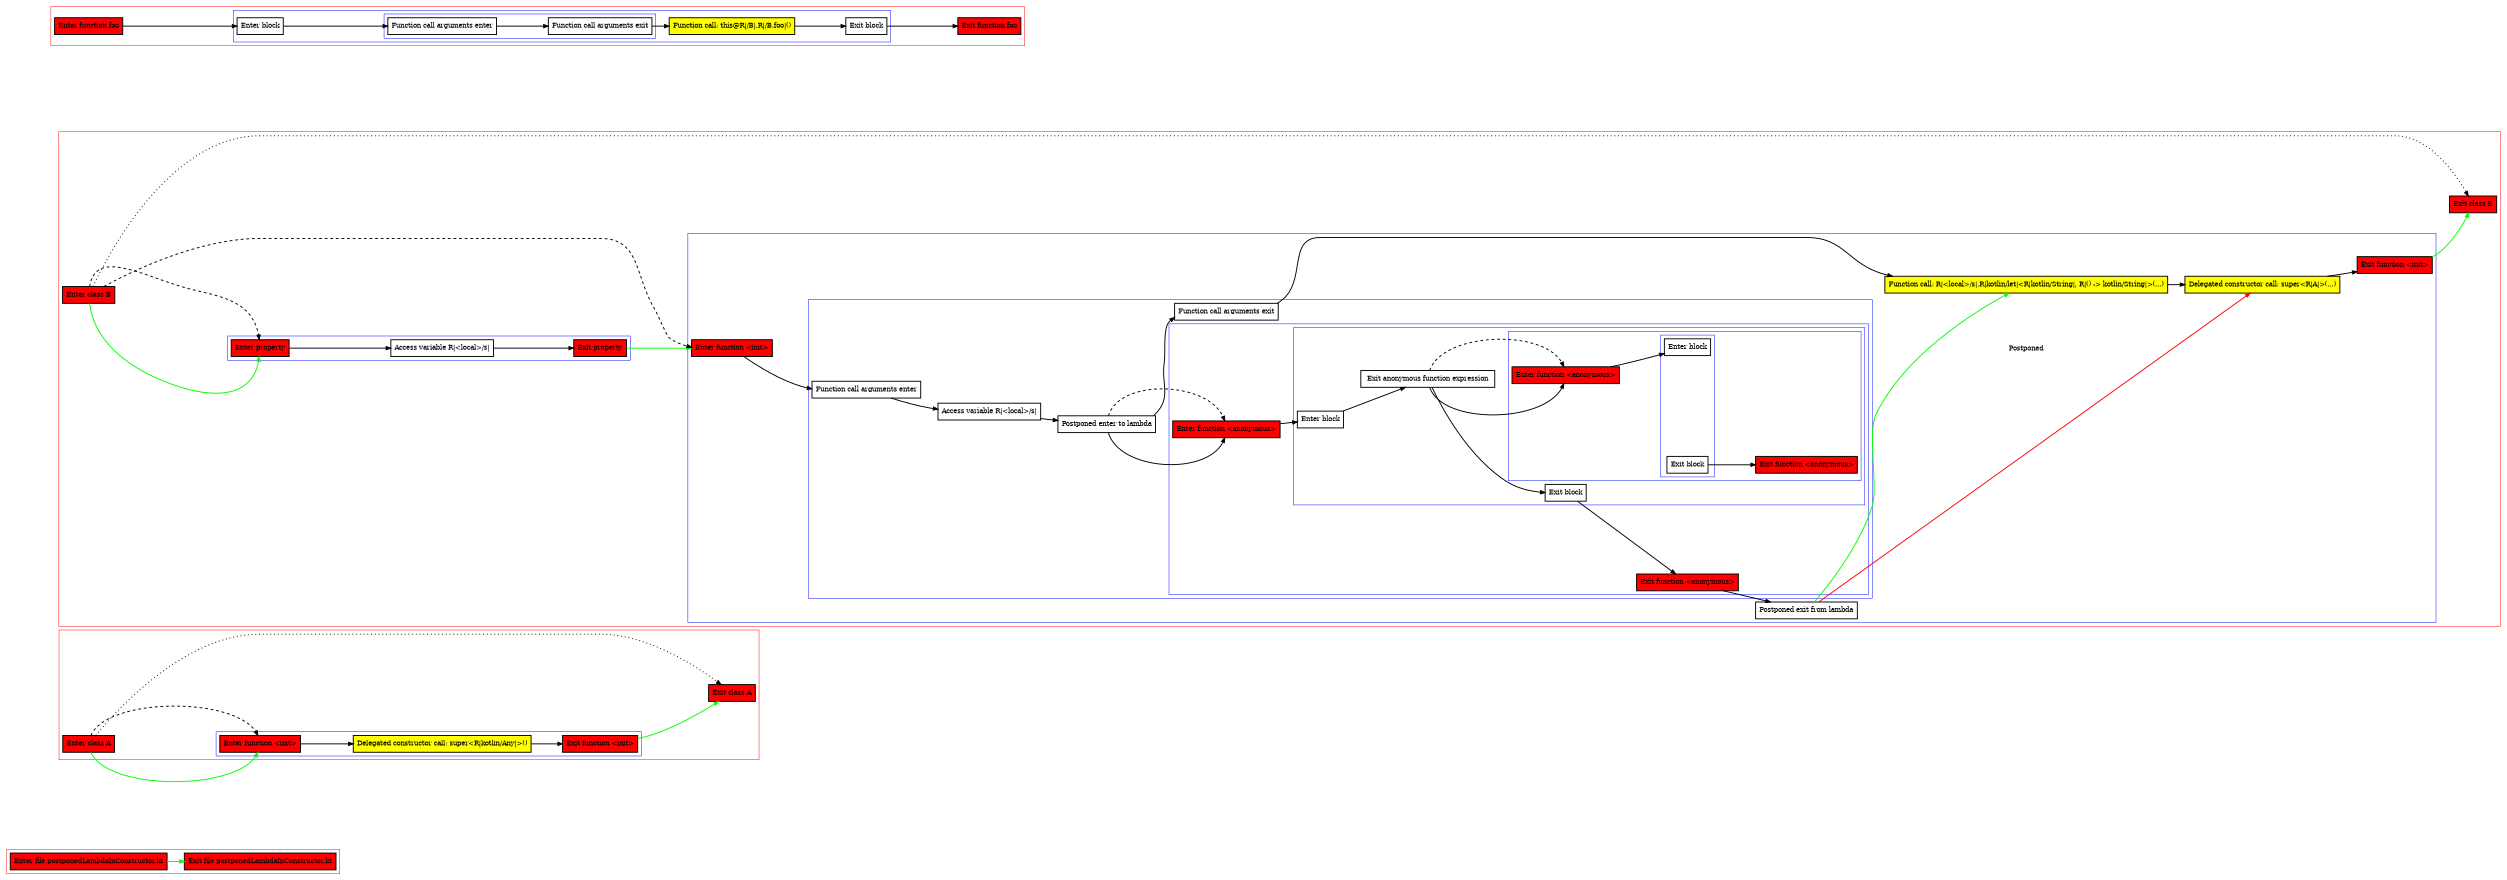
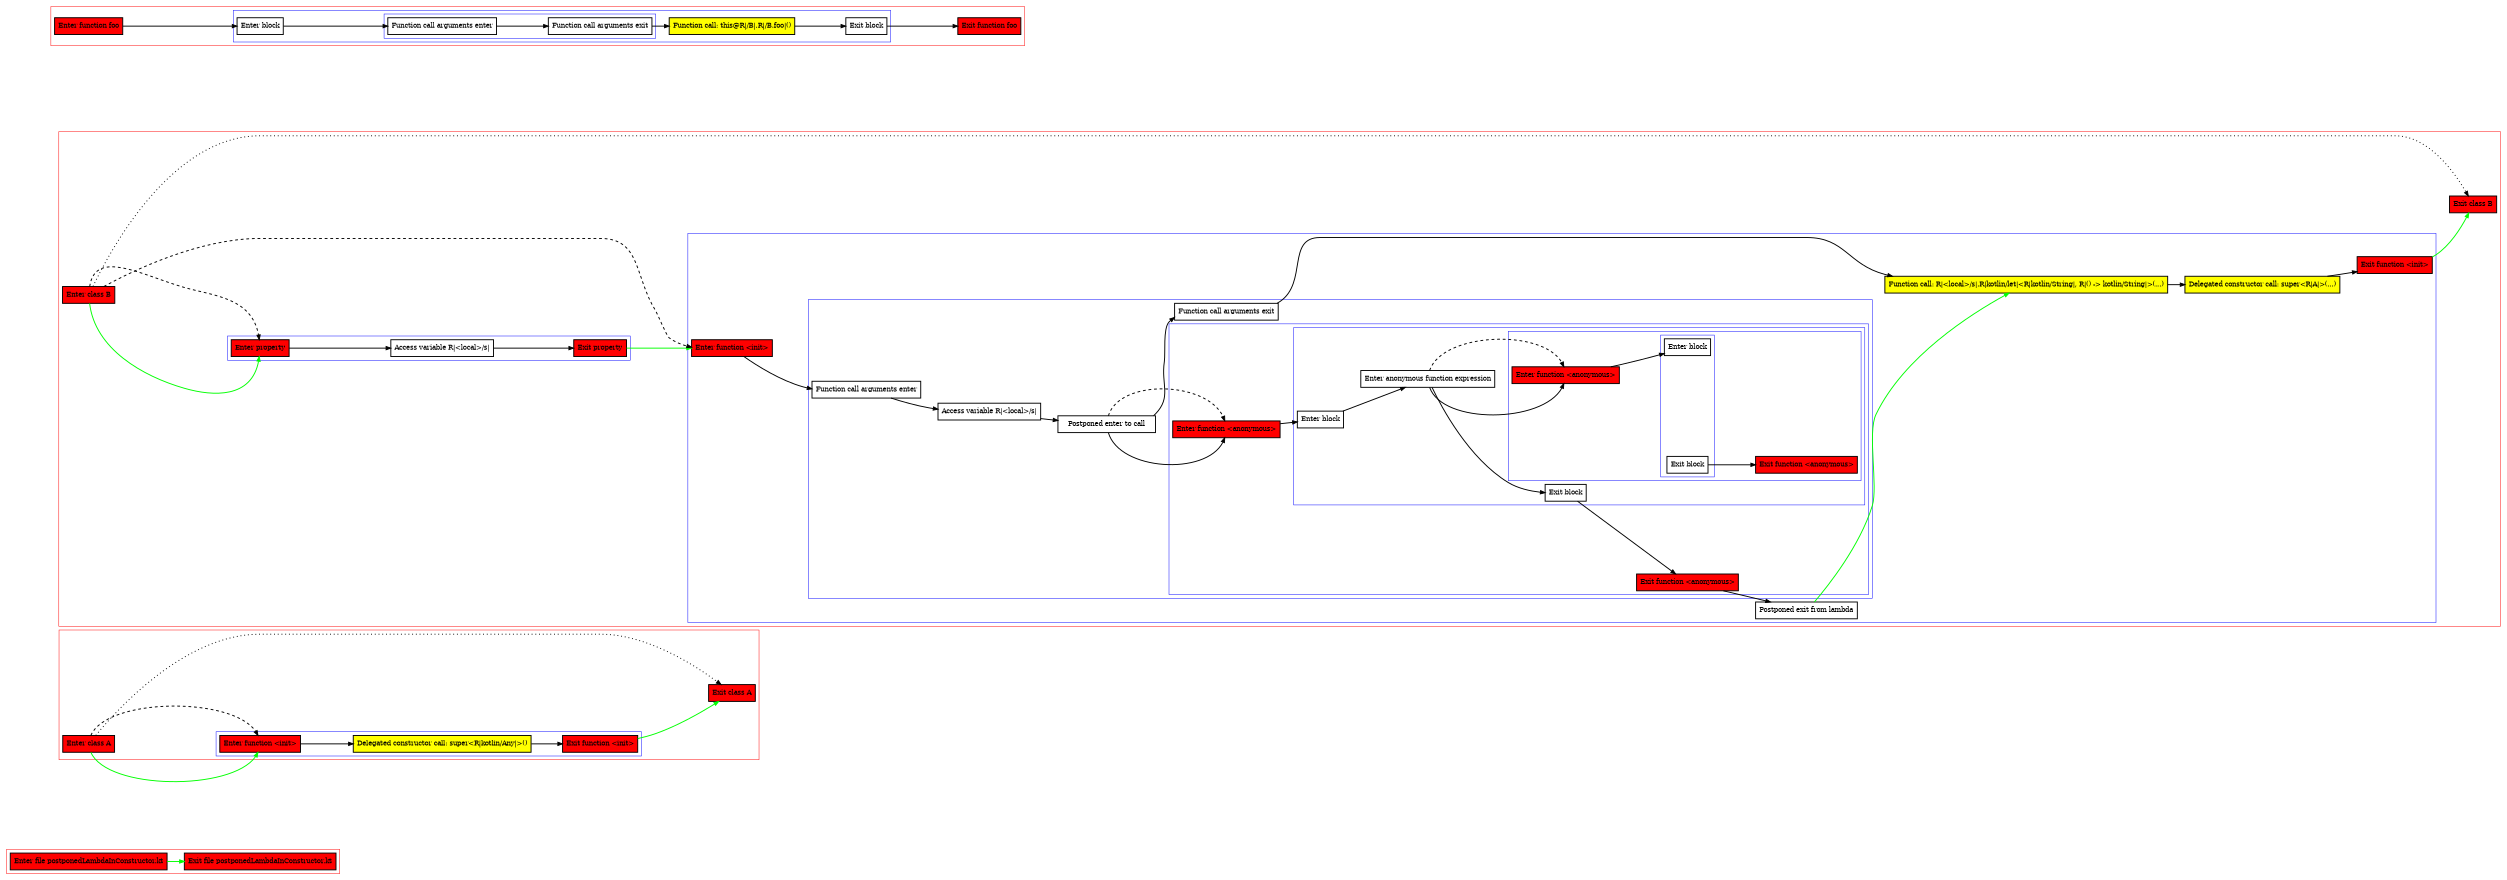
node "Exit anonymous function expression": label "Exit anonymous function expression" -> "Enter anonymous function expression"
node "Postponed enter to lambda": label "Postponed enter to lambda" -> "Postponed enter to call"
edge "Postponed exit from lambda" -> "Delegated constructor call: super<R|A|>(...)": removed, label "Postponed"
